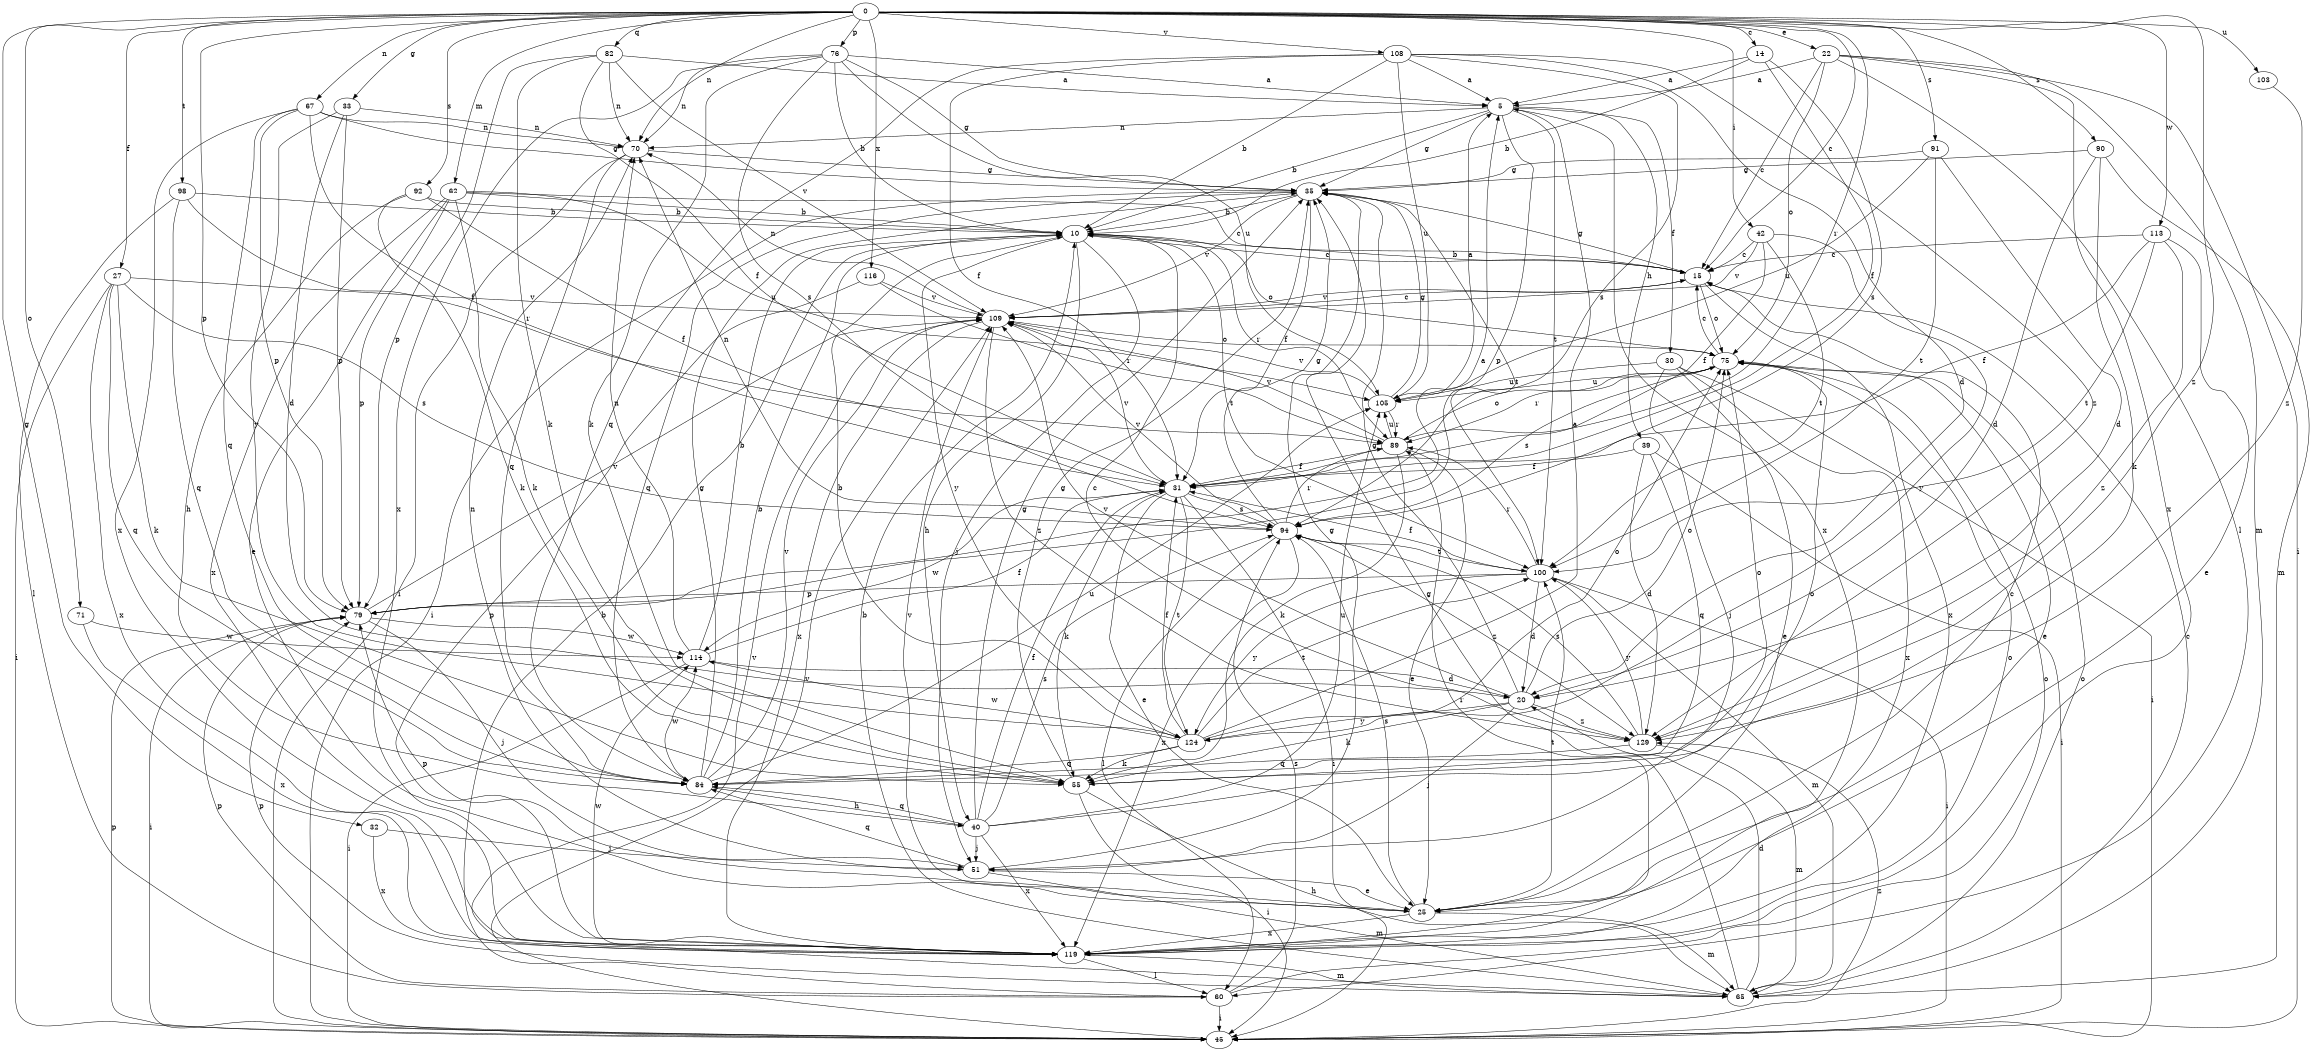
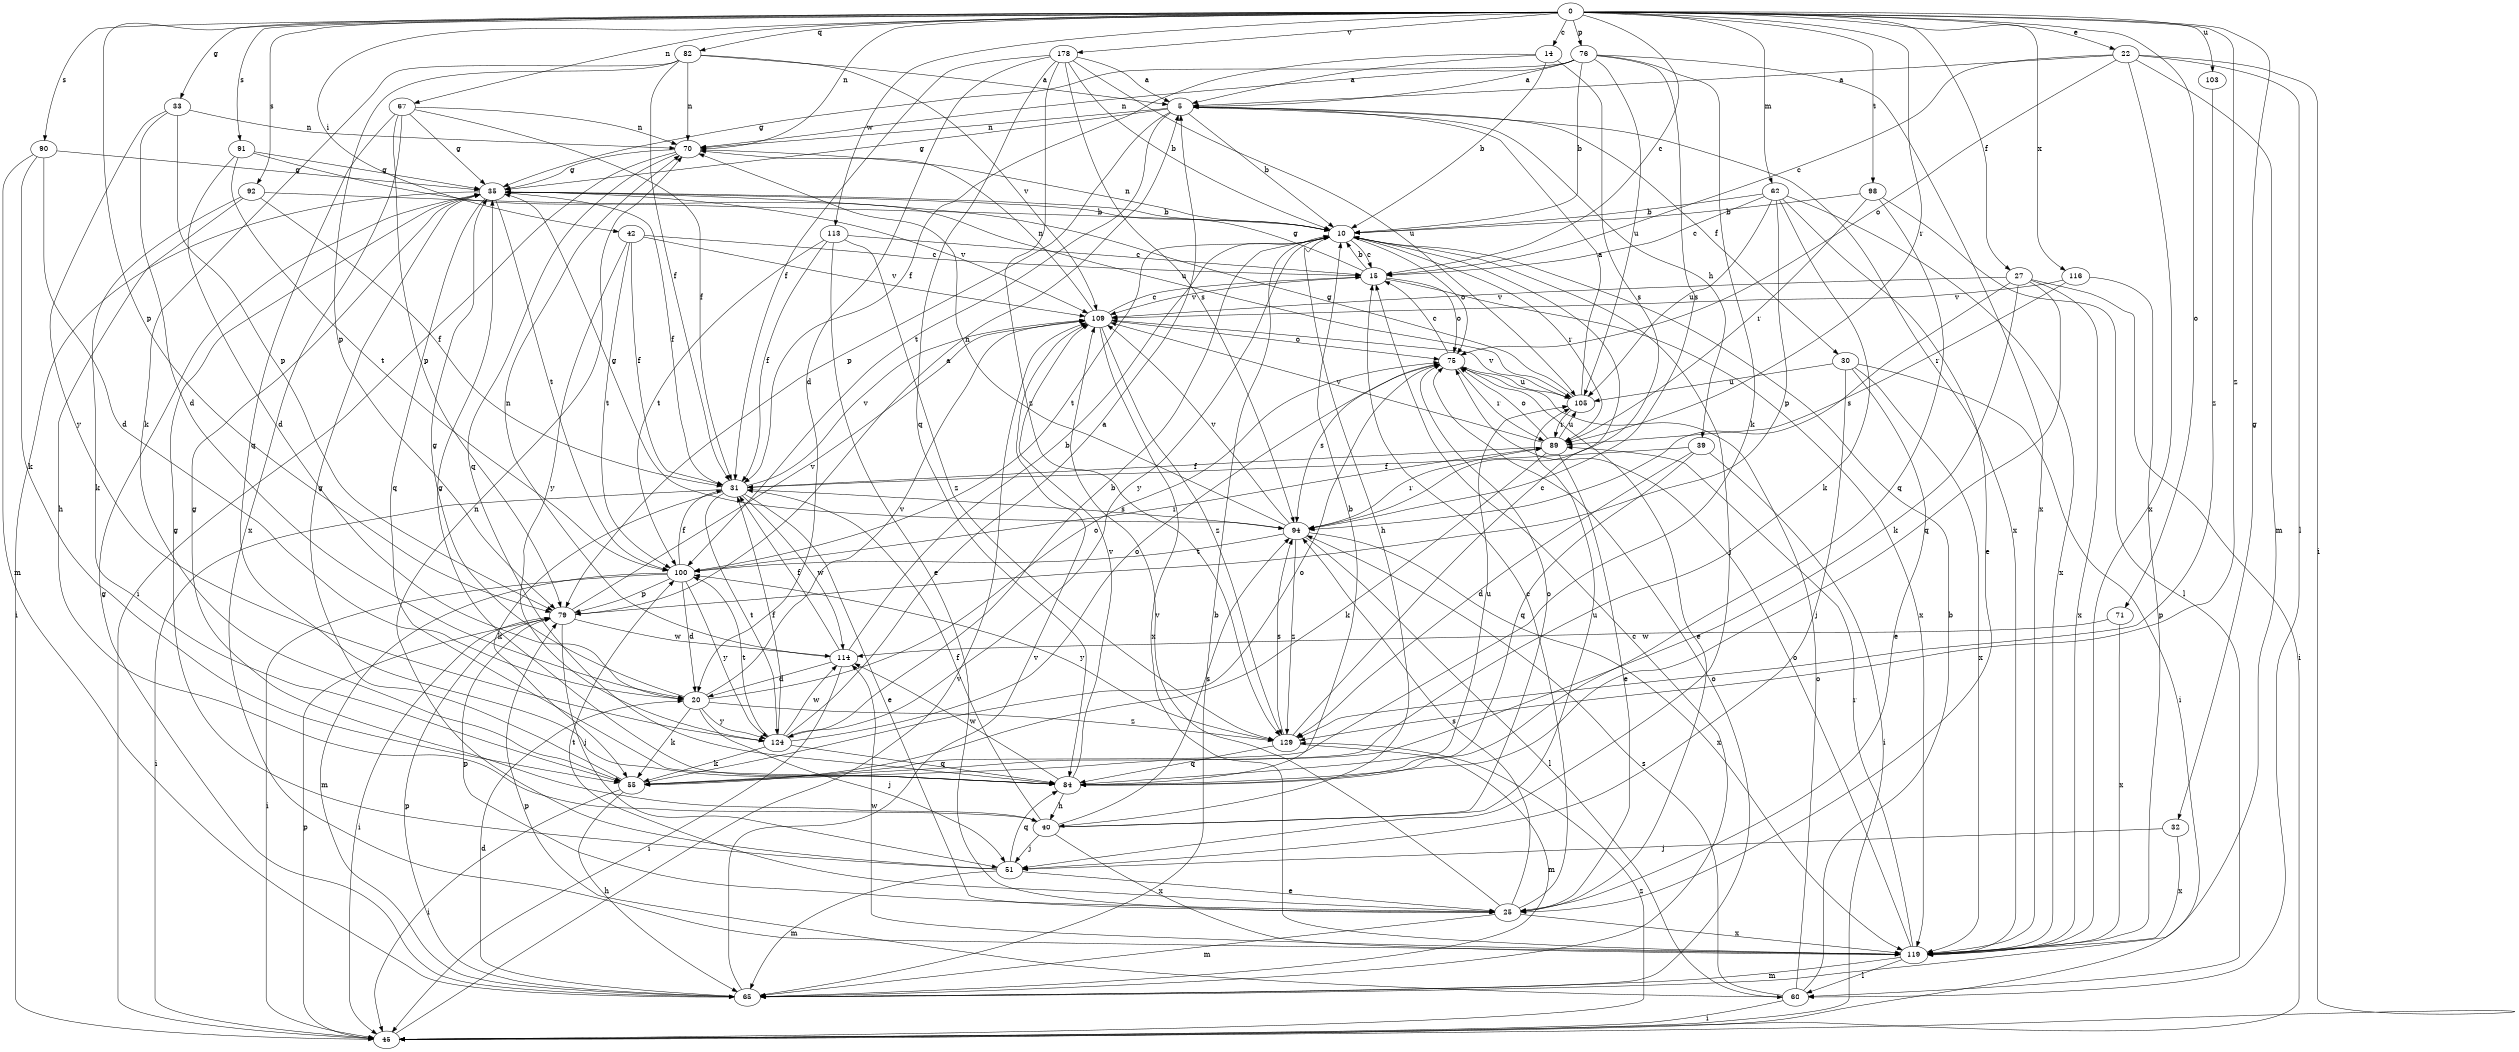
node "108": label "108" -> "178"
edge "10" -> "70": added, label "n"
edge "40" -> "84": removed, label "q"
